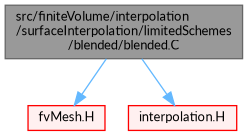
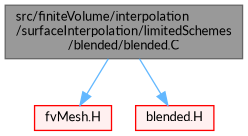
node "interpolation.H": label "interpolation.H" -> "blended.H"
